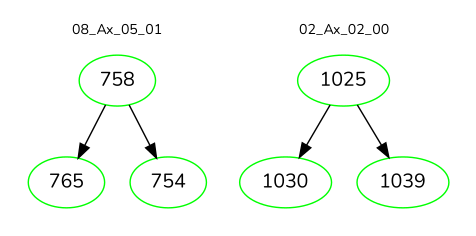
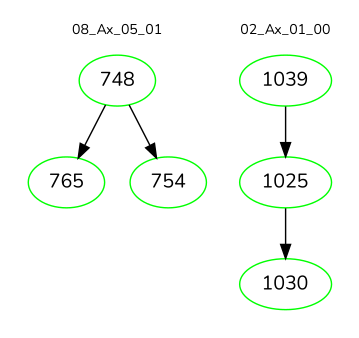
cluster "02_Ax_02_00": label "02_Ax_02_00" -> "02_Ax_01_00"
node "758": label "758" -> "748"
edge "1025" -> "1039": reversed
